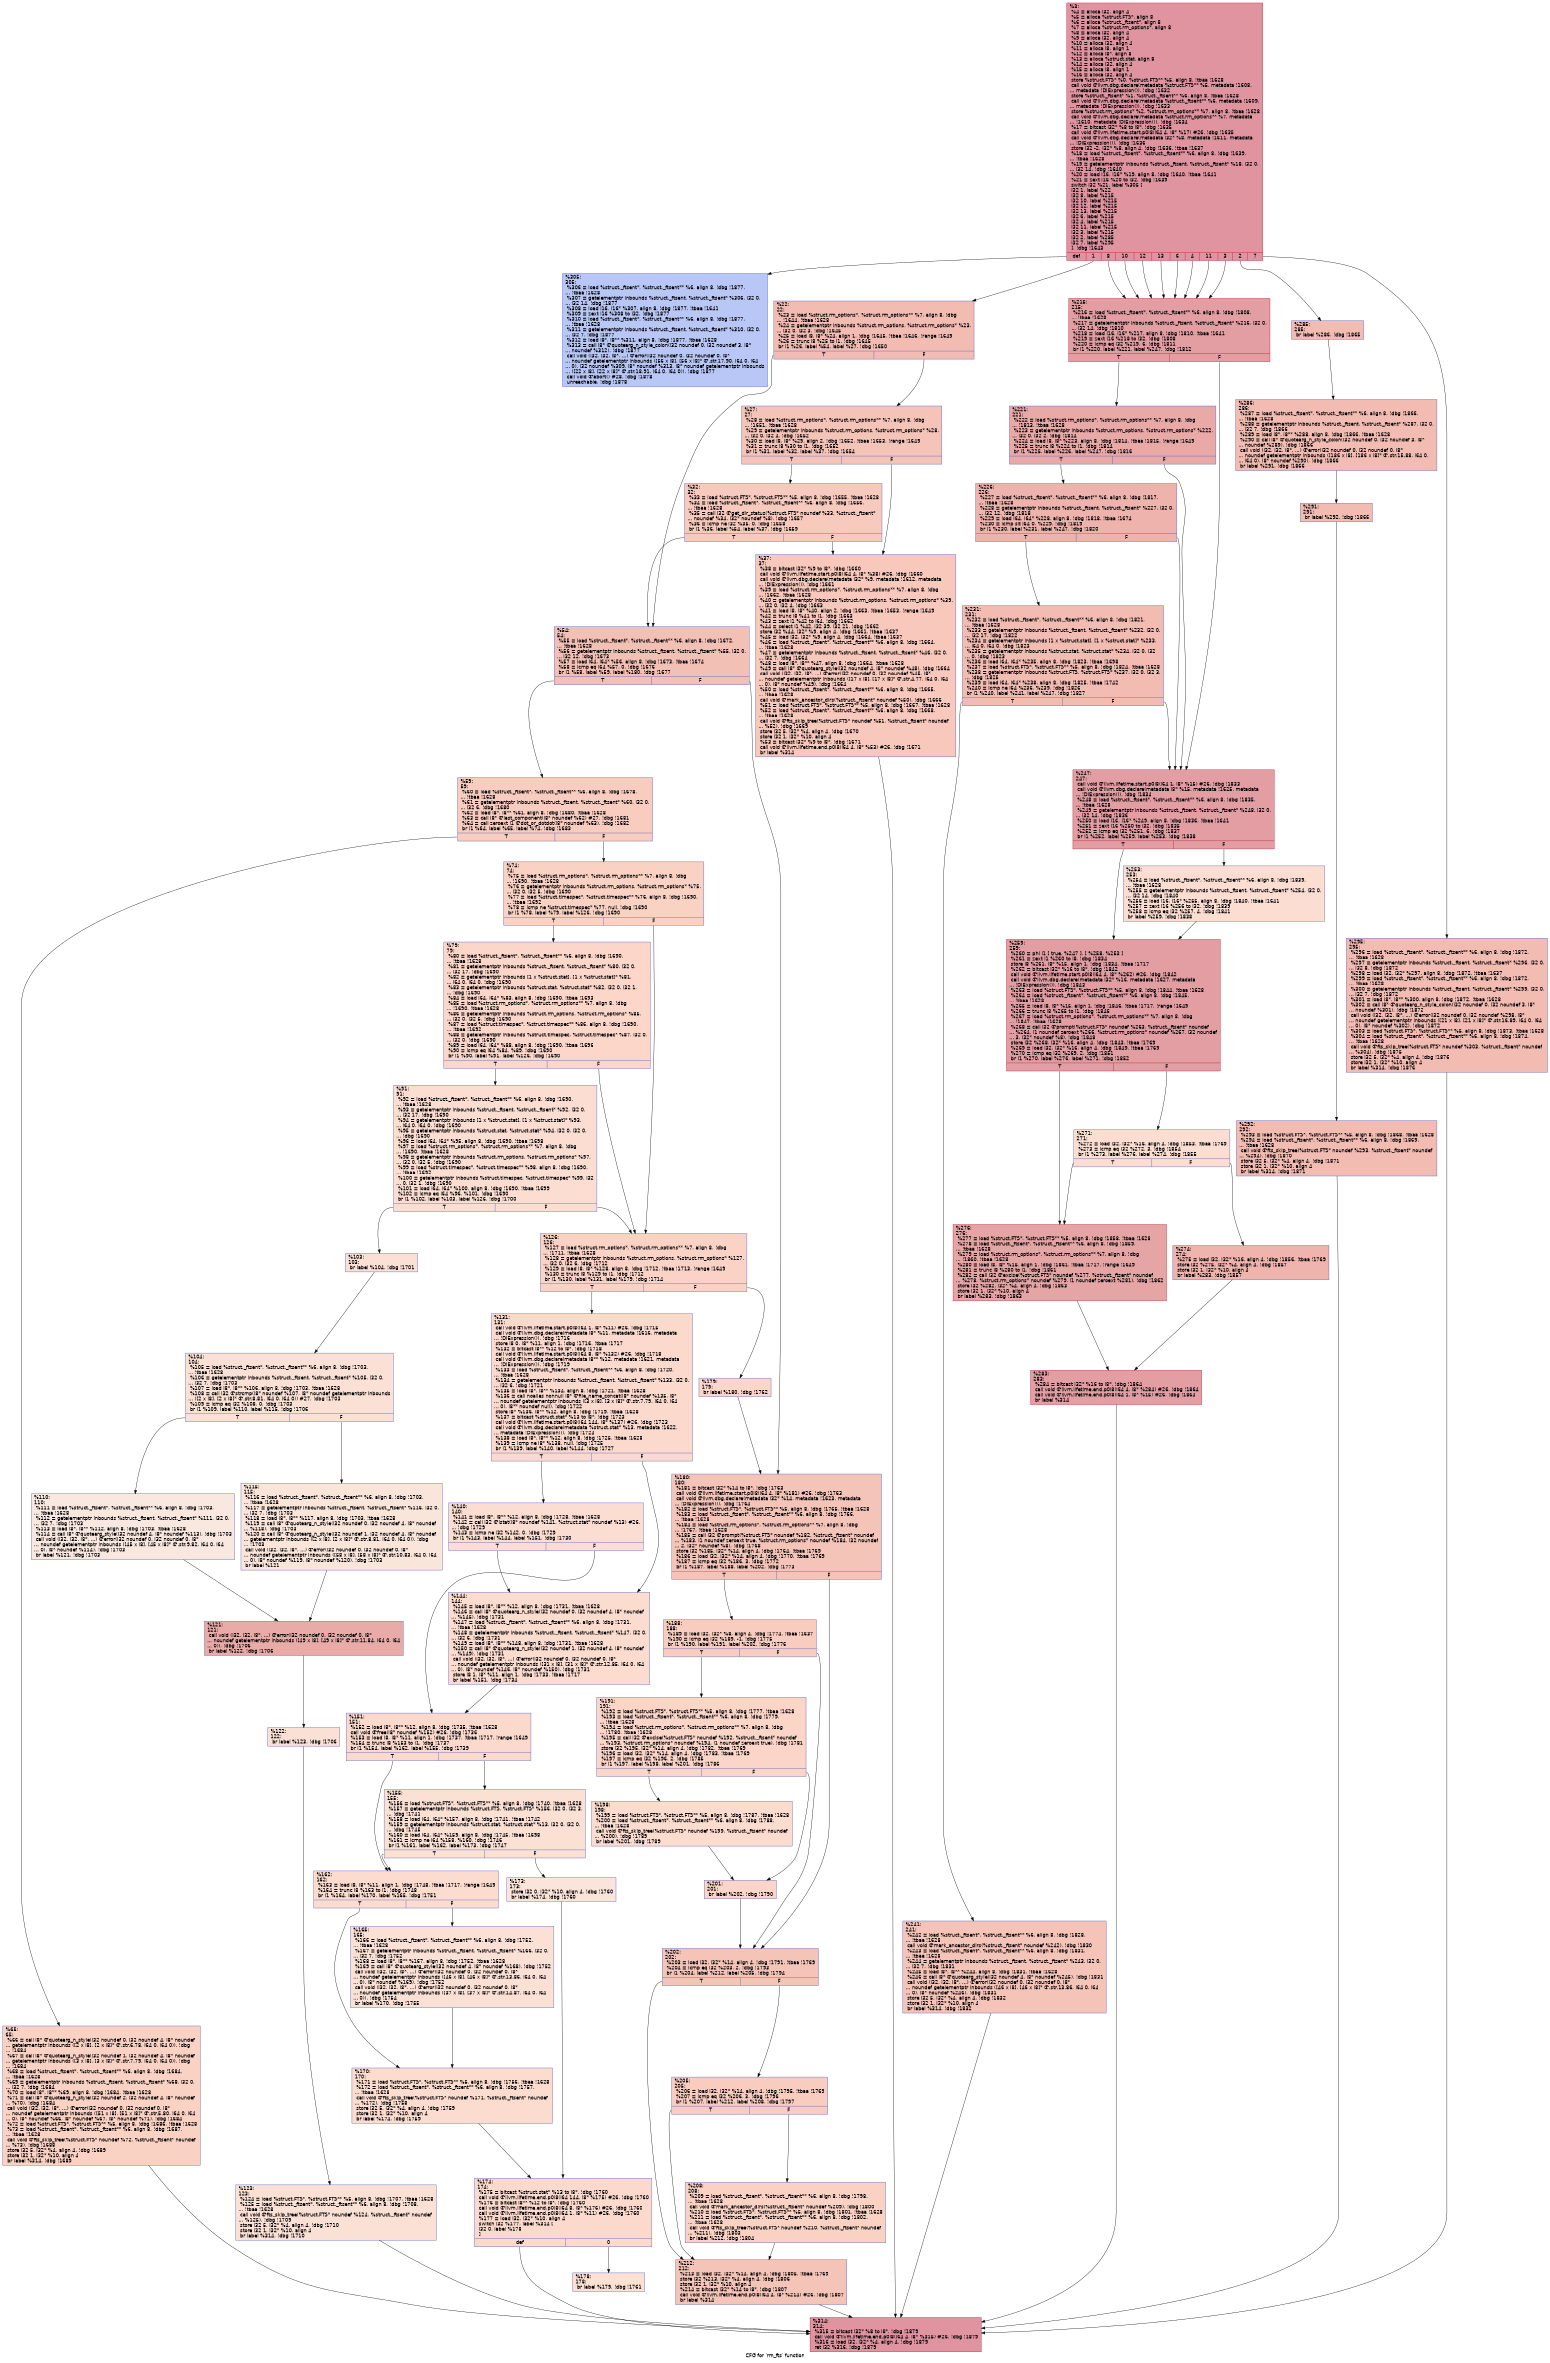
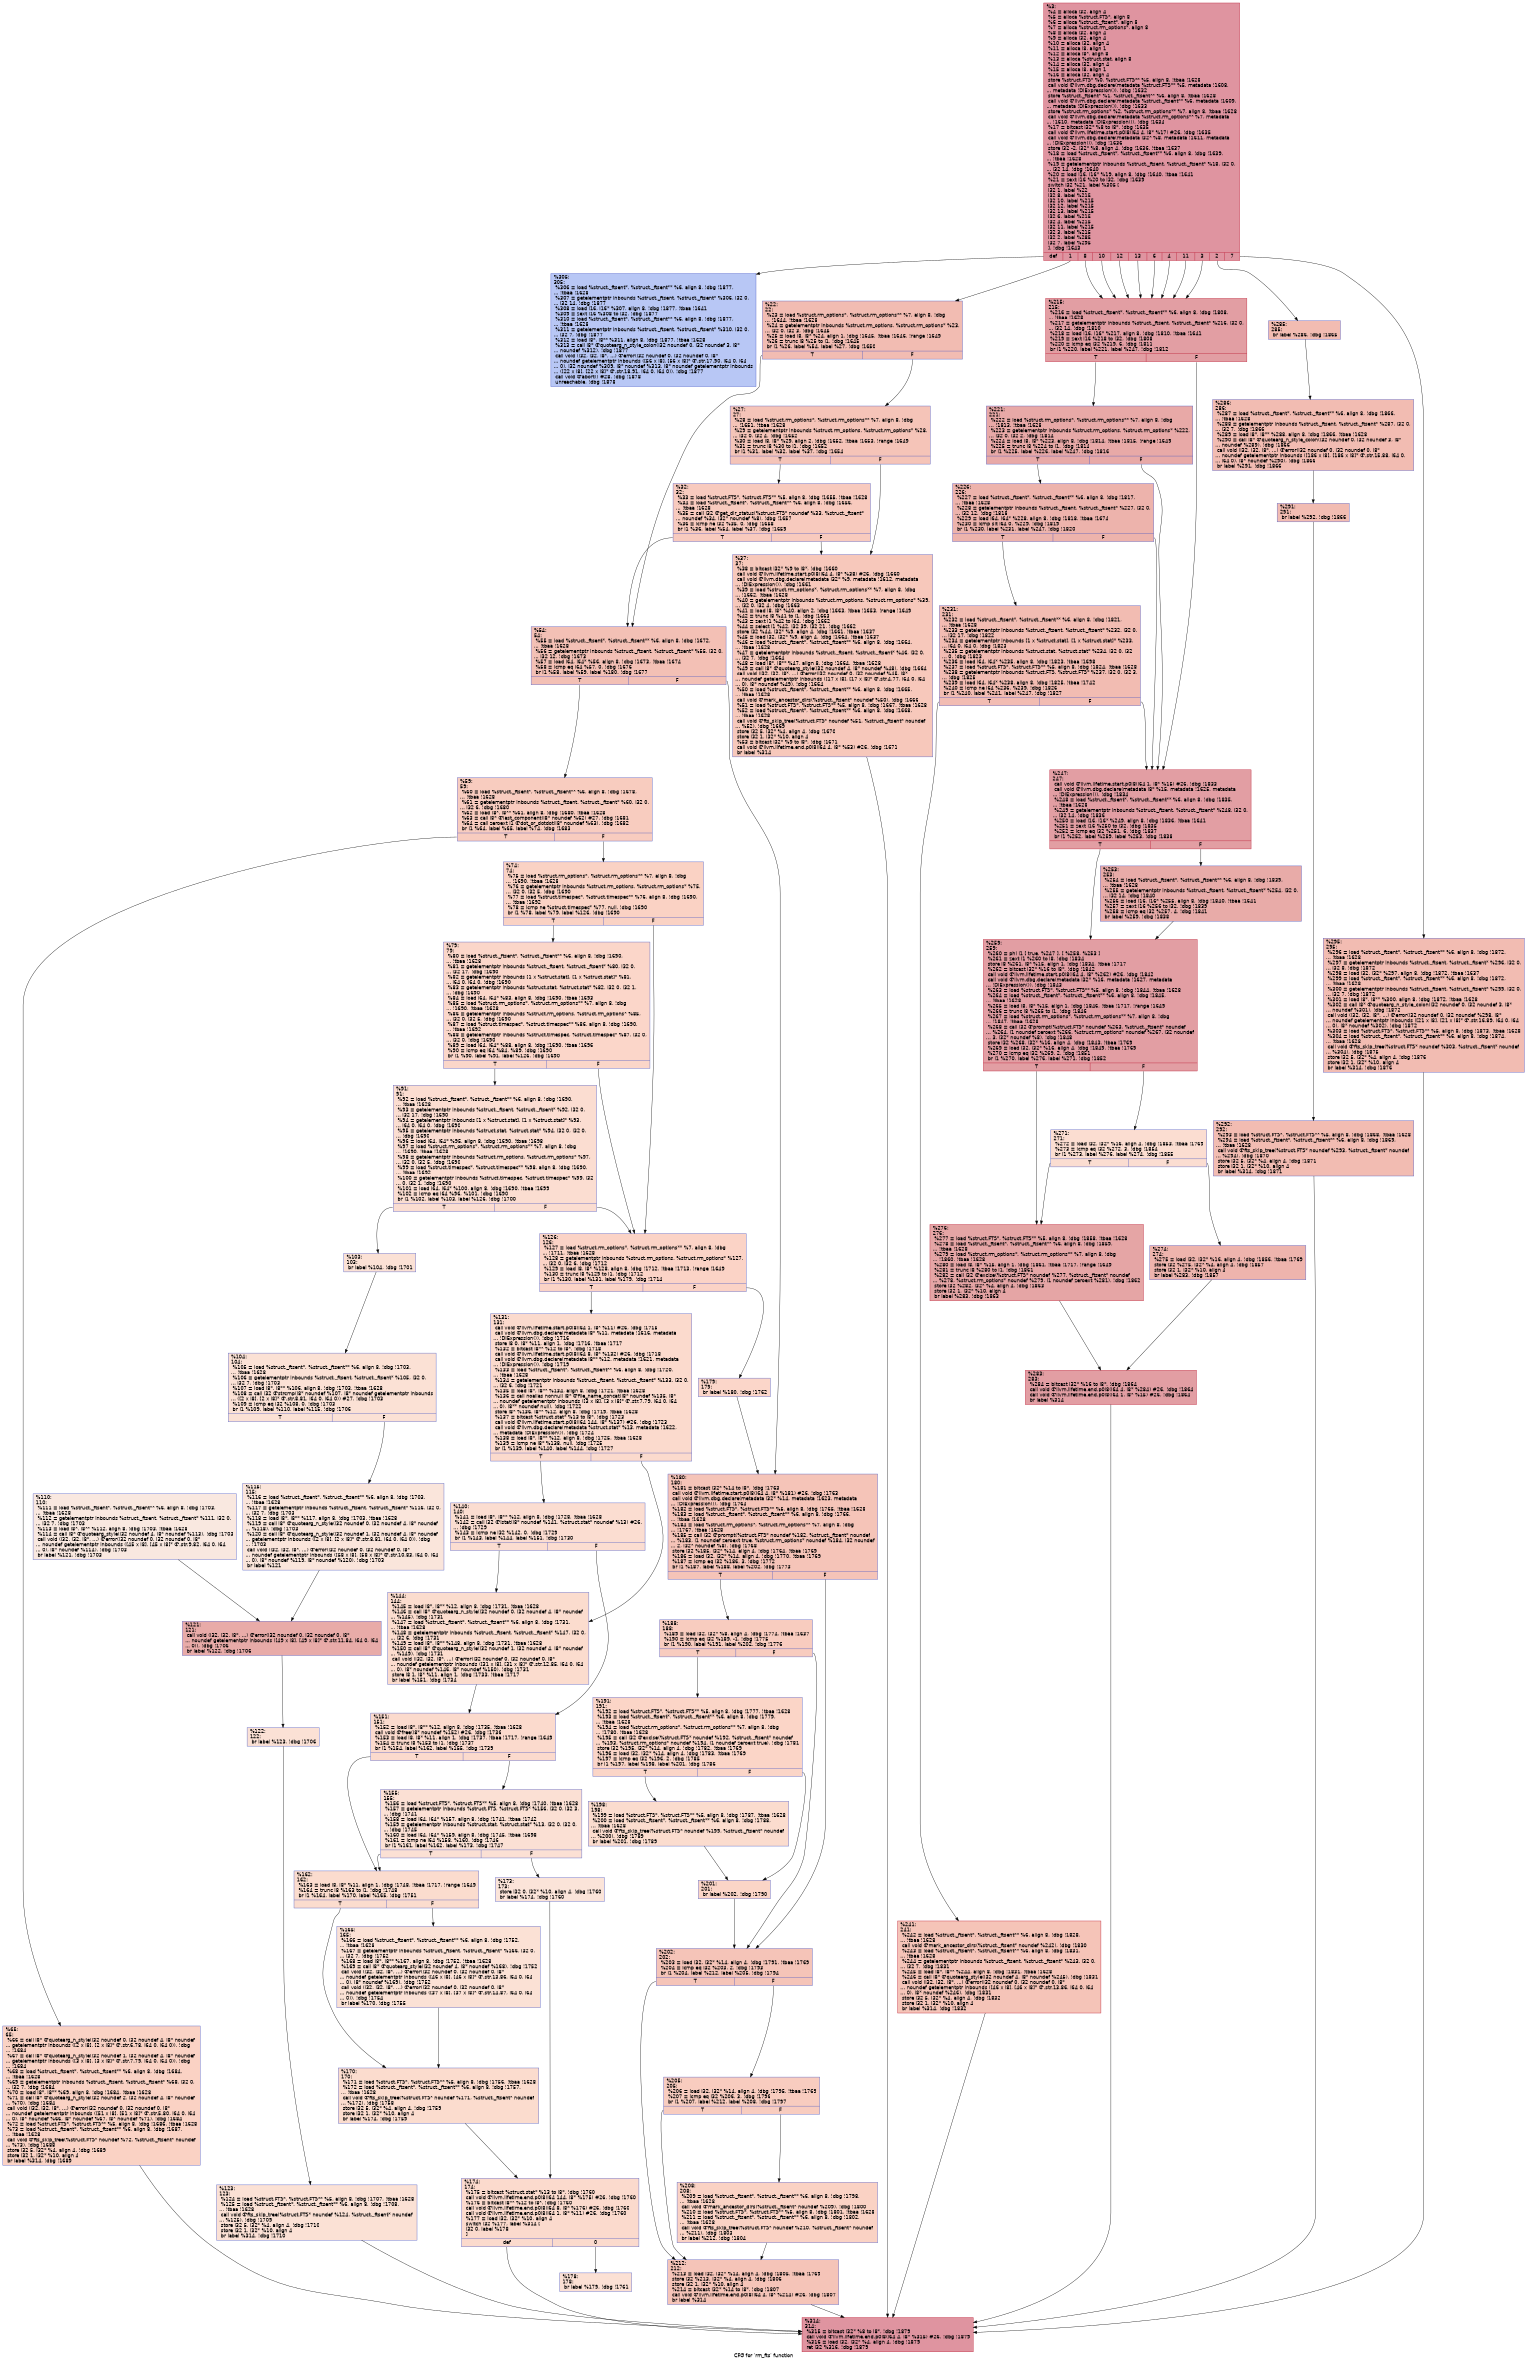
node "%253:": fillcolor #f7b39670 -> #cc403a70
edge "%104:" -> "%110:": removed
node "%241:": color #3d50c3ff -> #b70d28ff
